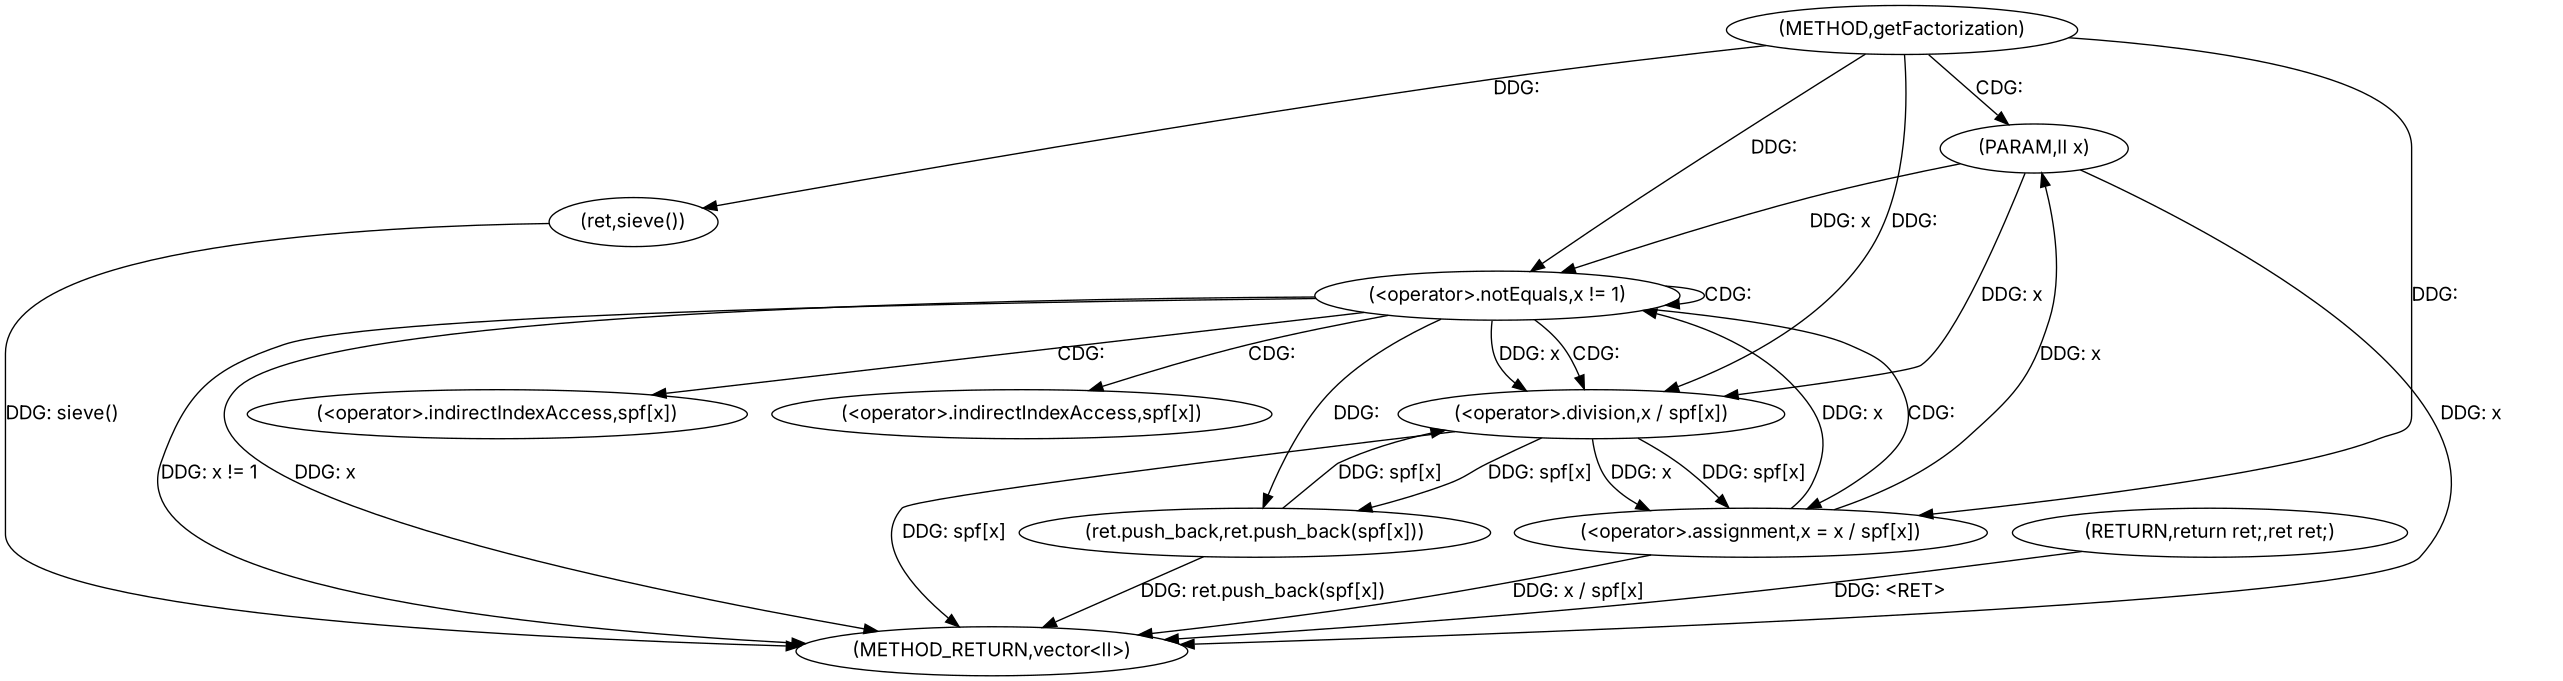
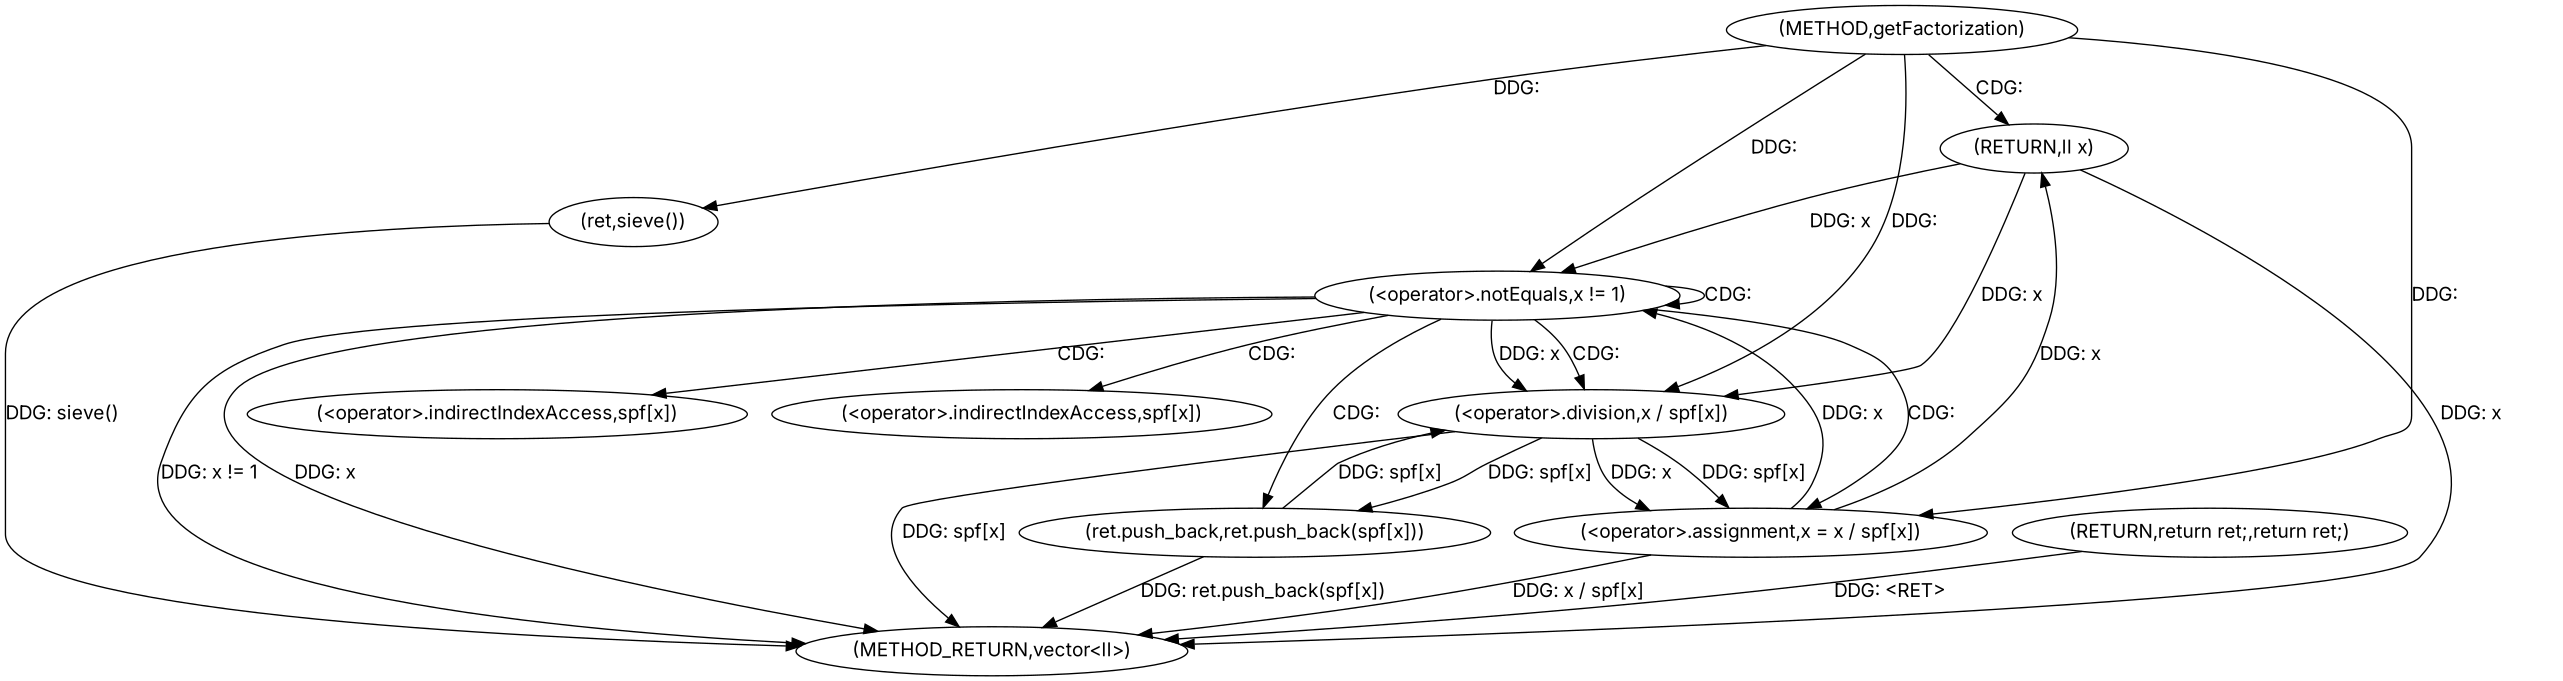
node "(PARAM,ll x)": label "(PARAM,ll x)" -> "(RETURN,ll x)"
edge "(<operator>.notEquals,x != 1)" -> "(ret.push_back,ret.push_back(spf[x]))": label "DDG: " -> "CDG: "
node "(RETURN,return ret;,ret ret;)": label "(RETURN,return ret;,ret ret;)" -> "(RETURN,return ret;,return ret;)"
